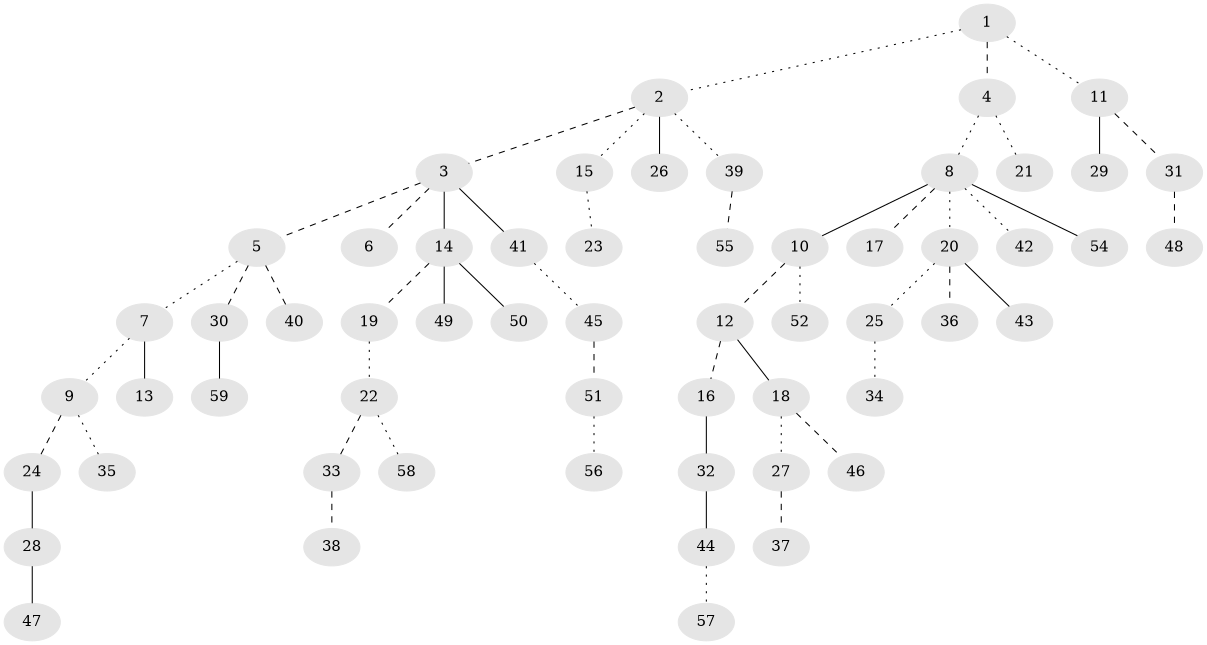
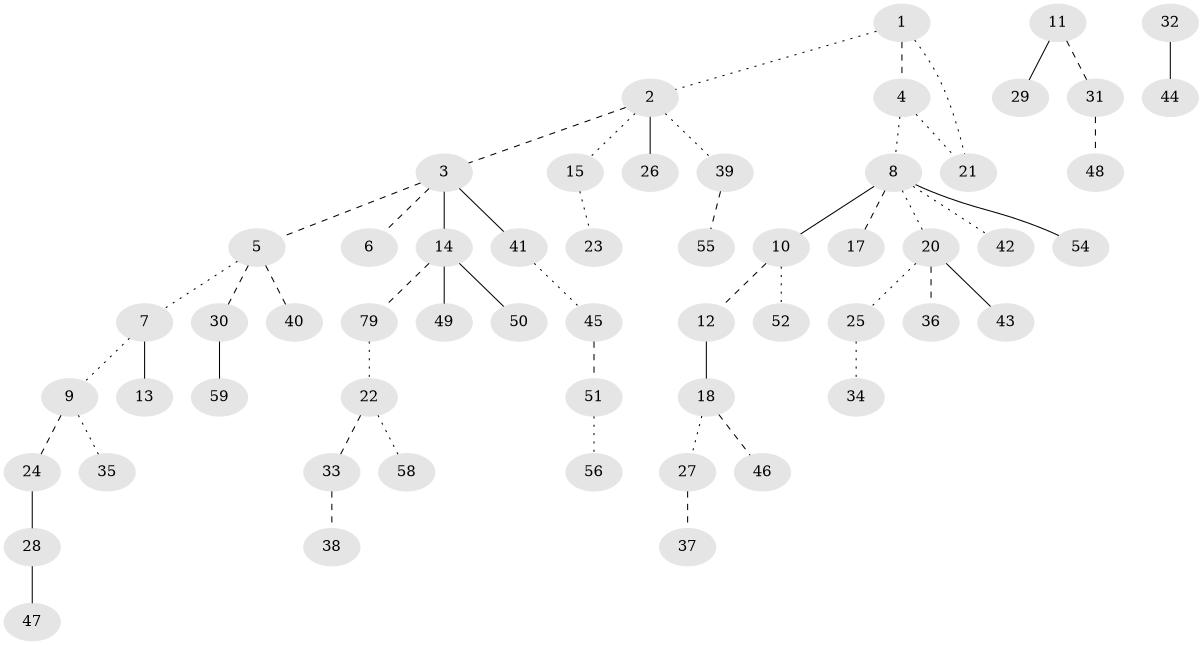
edge "1" -- "11": now "1" -- "21"
node "19": label "19" -> "79"
node "16": removed
node "57": removed
